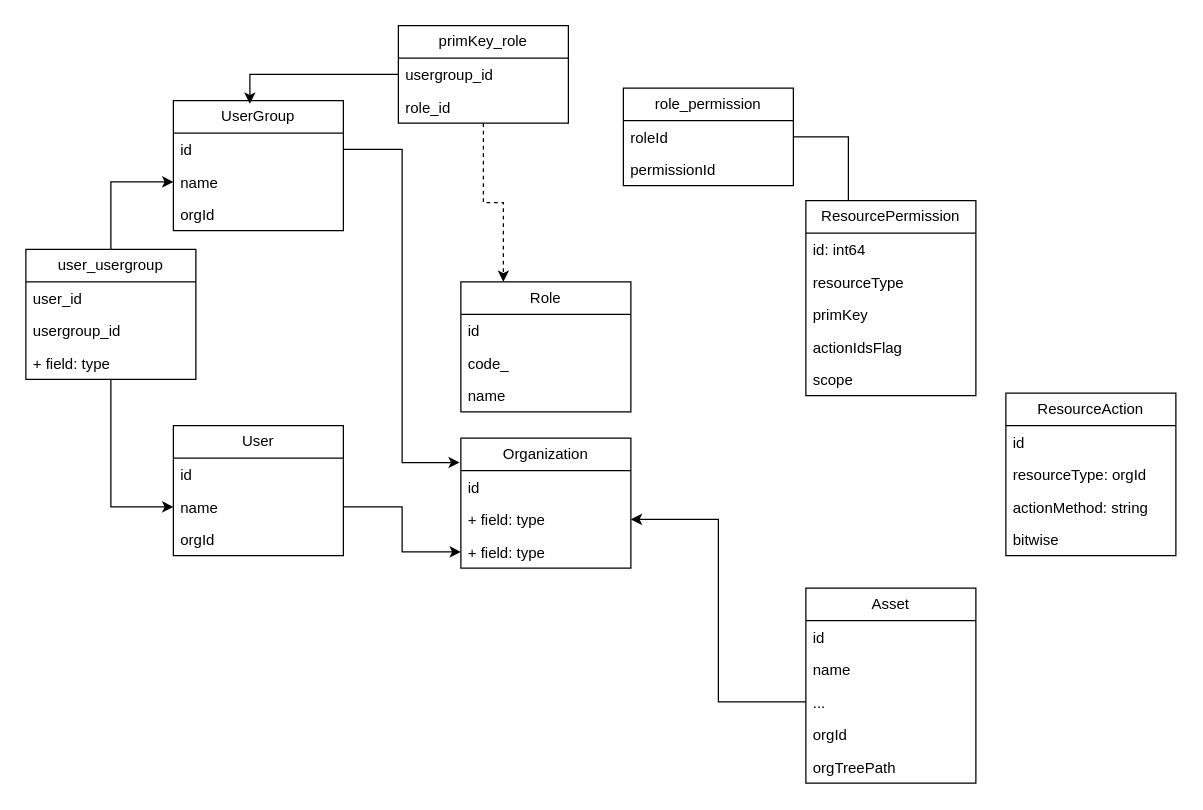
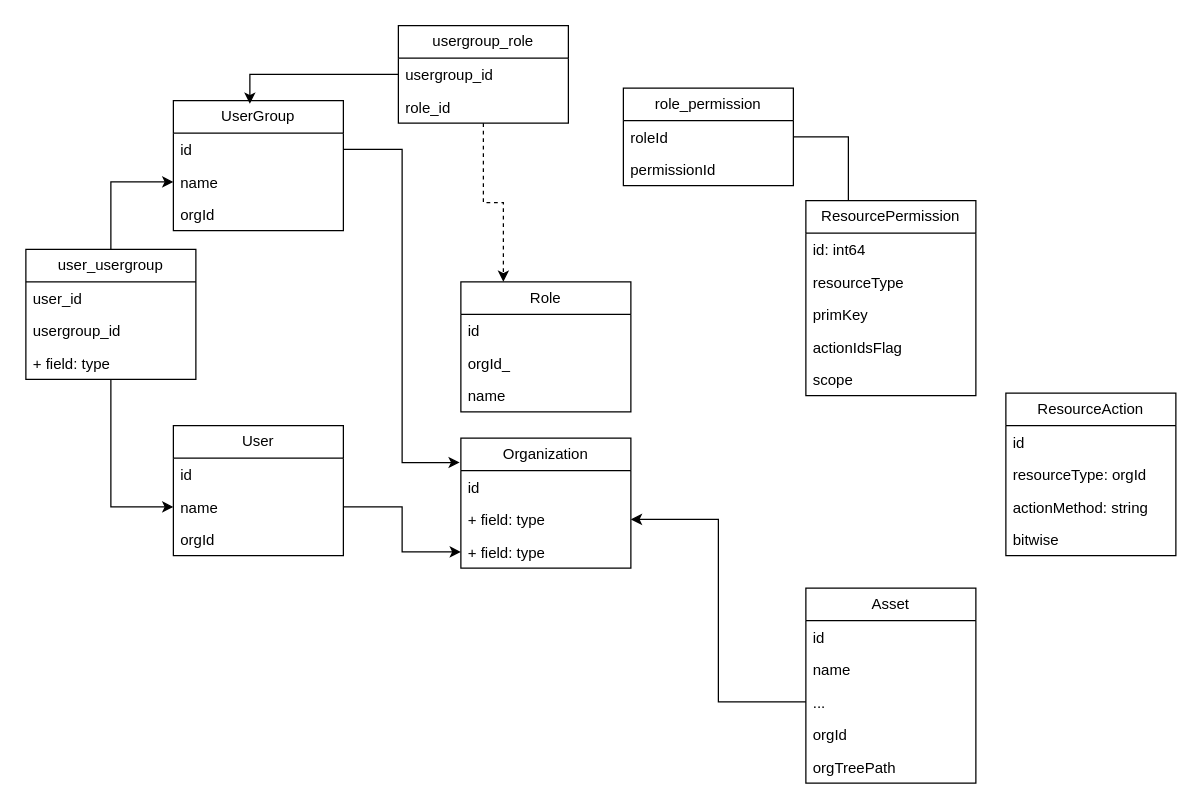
node "primKey_role": label "primKey_role" -> "usergroup_role"
node "code_": label "code_" -> "orgId_"
